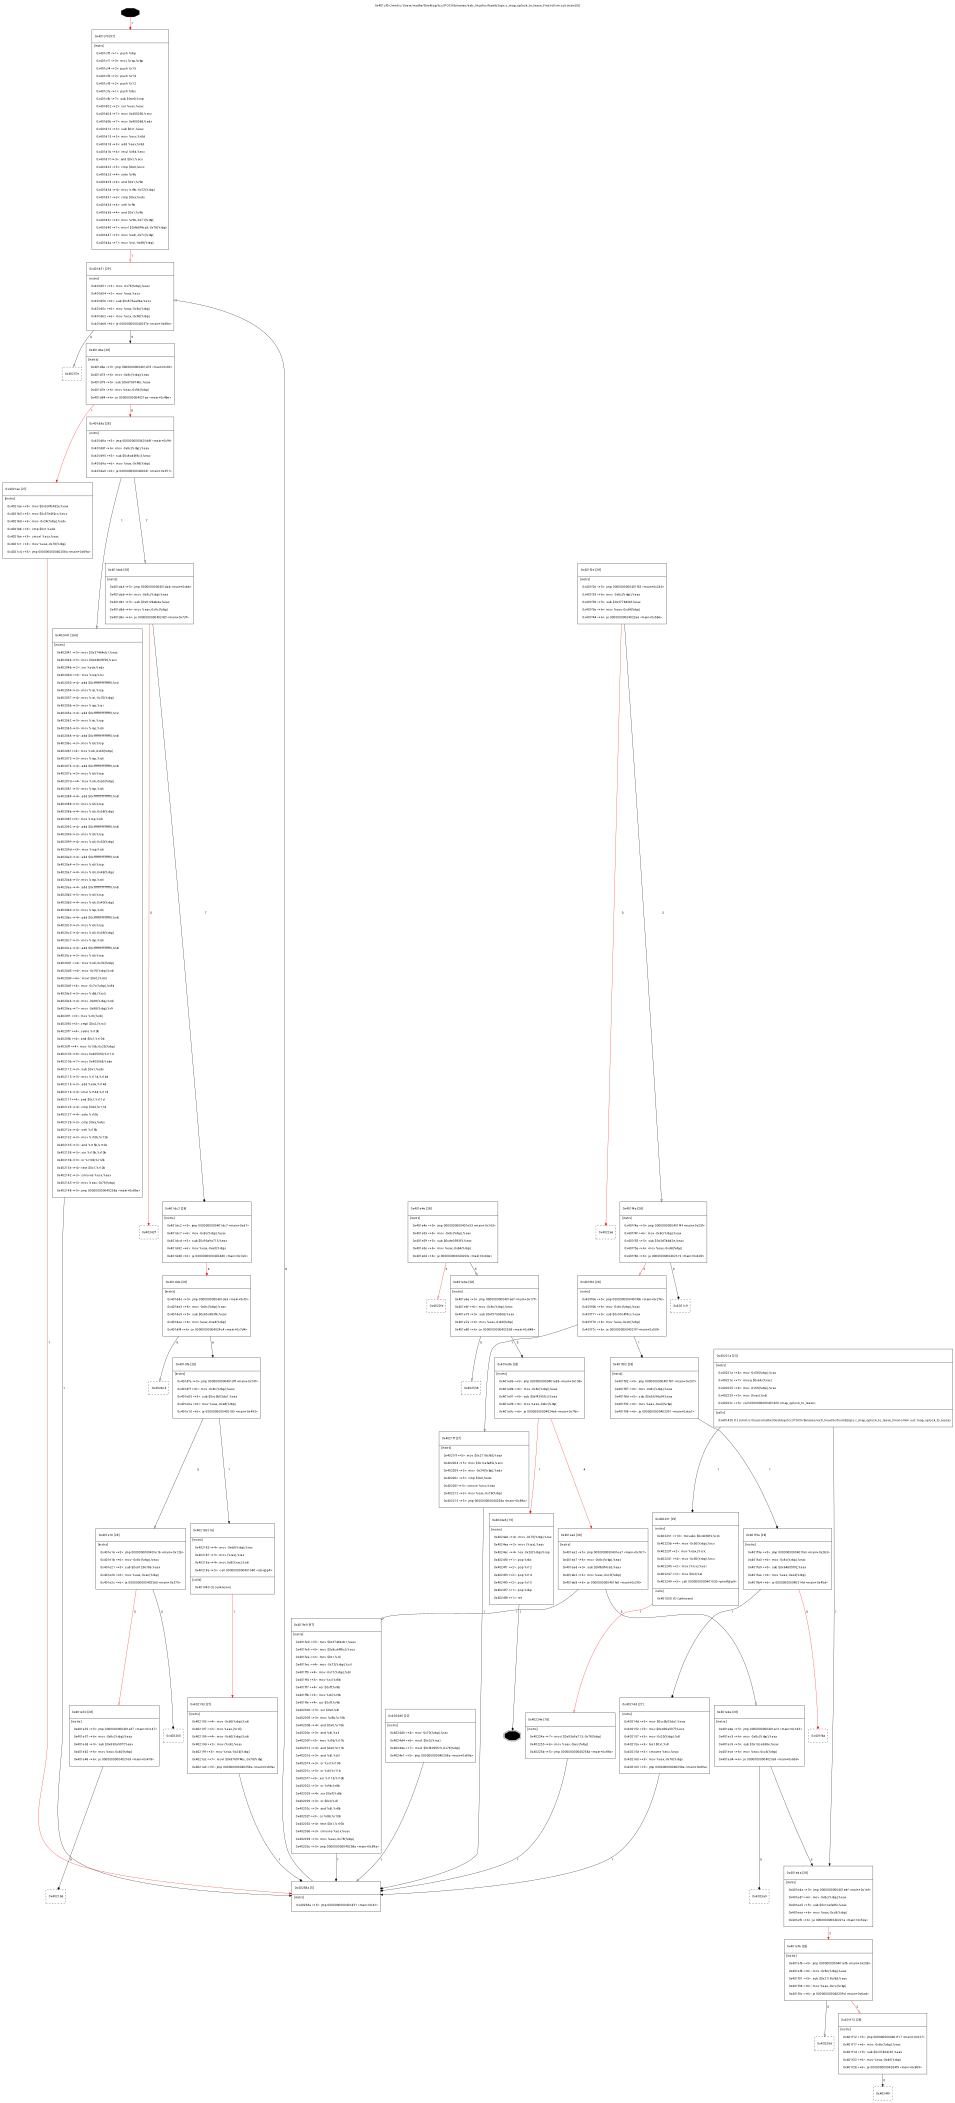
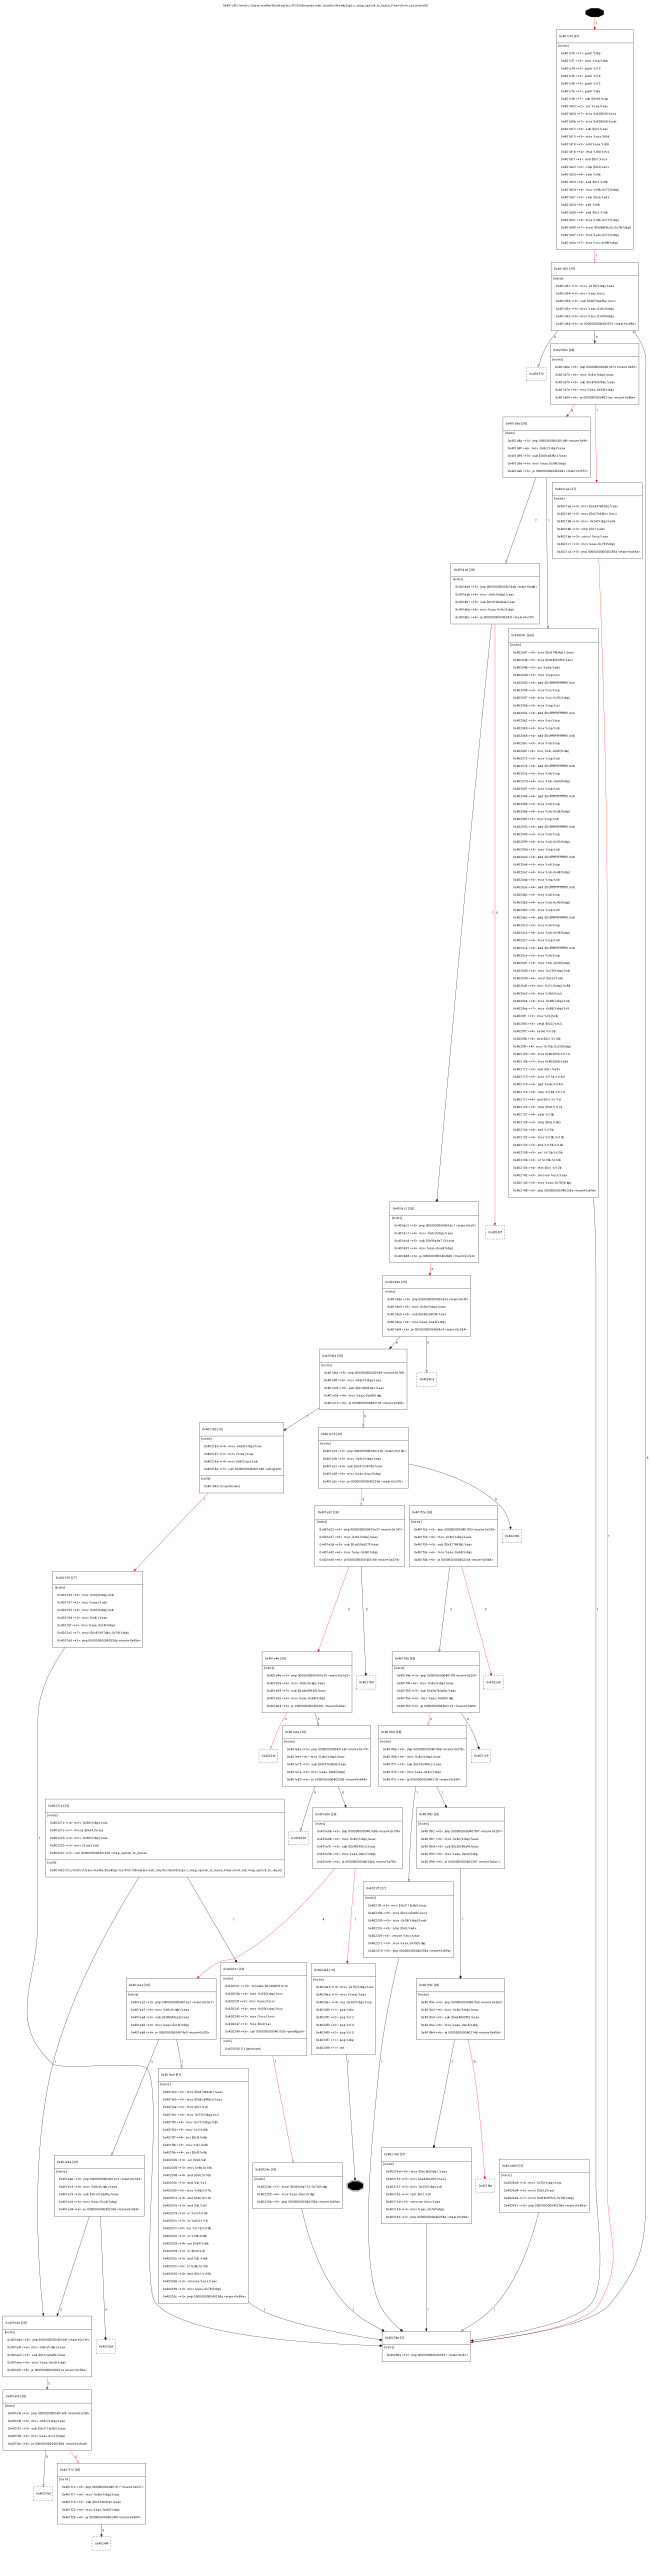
edge "0x401e32 [28]" -> "0x401e4e [28]": added, label "5"
edge "0x401e16 [28]" -> "0x402260": arrowhead diamond -> normal
